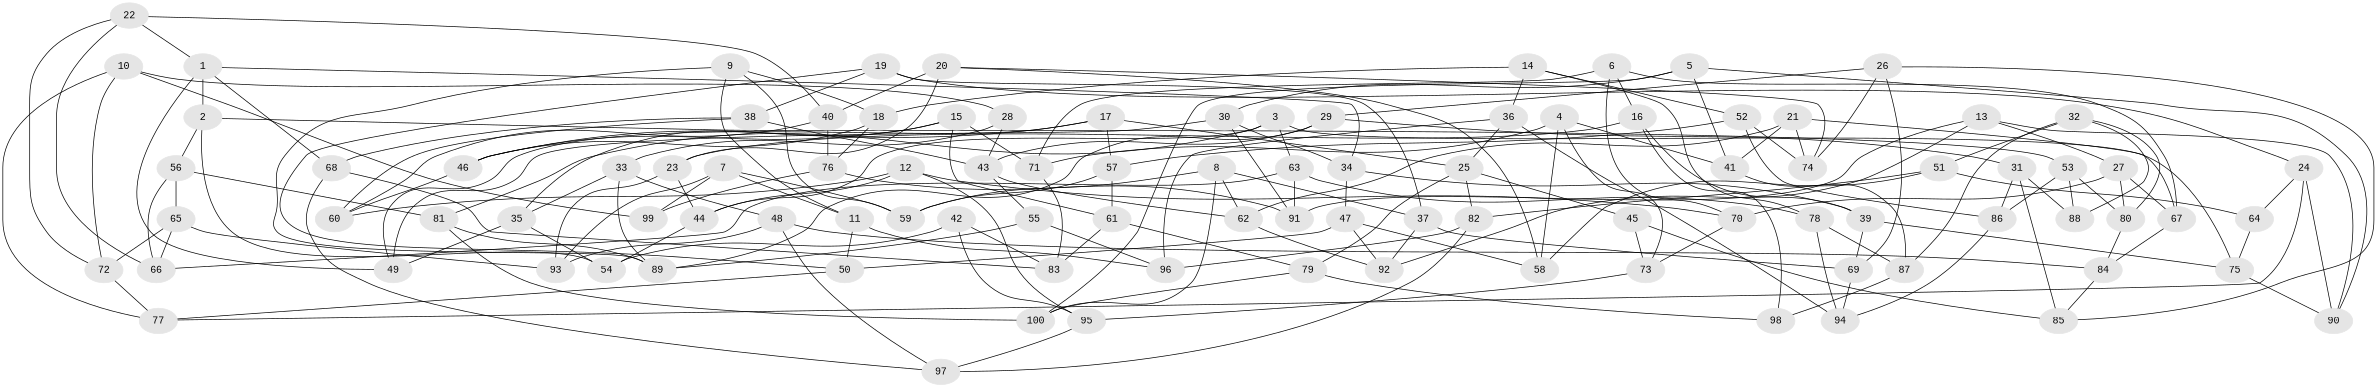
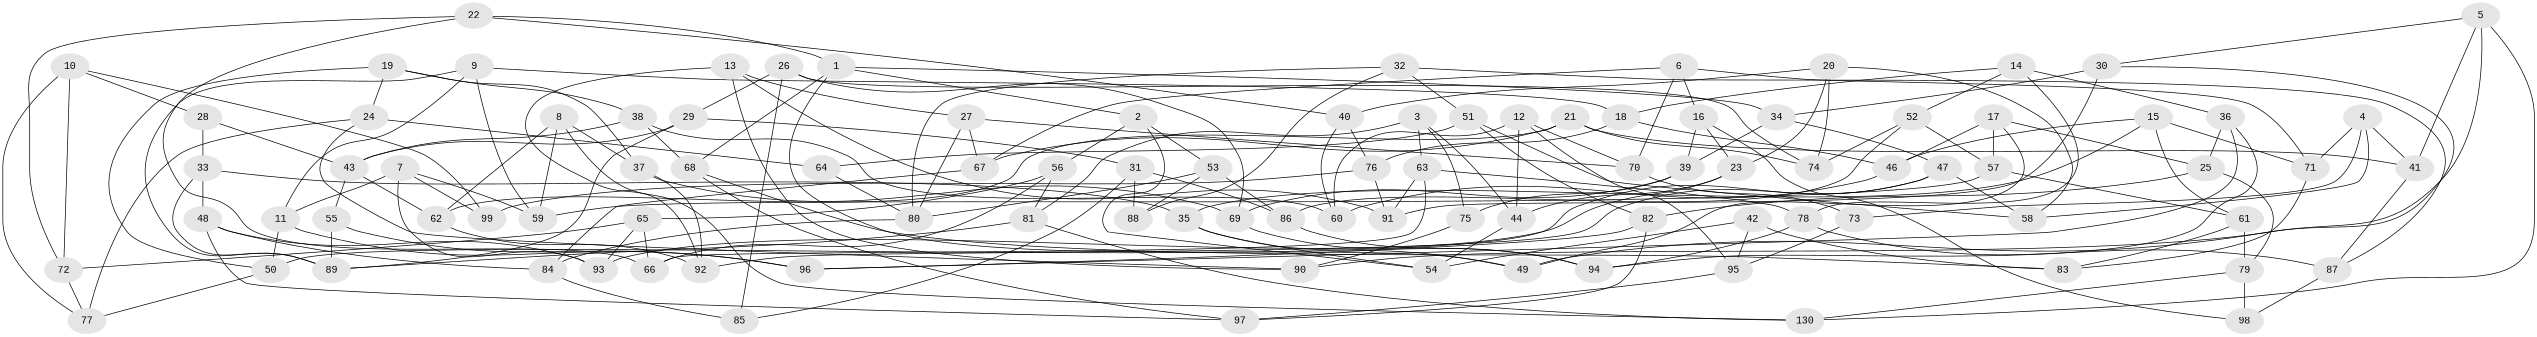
node "45": removed
edge "64" -- "75": now "64" -- "80"
node "100": label "100" -> "130"
